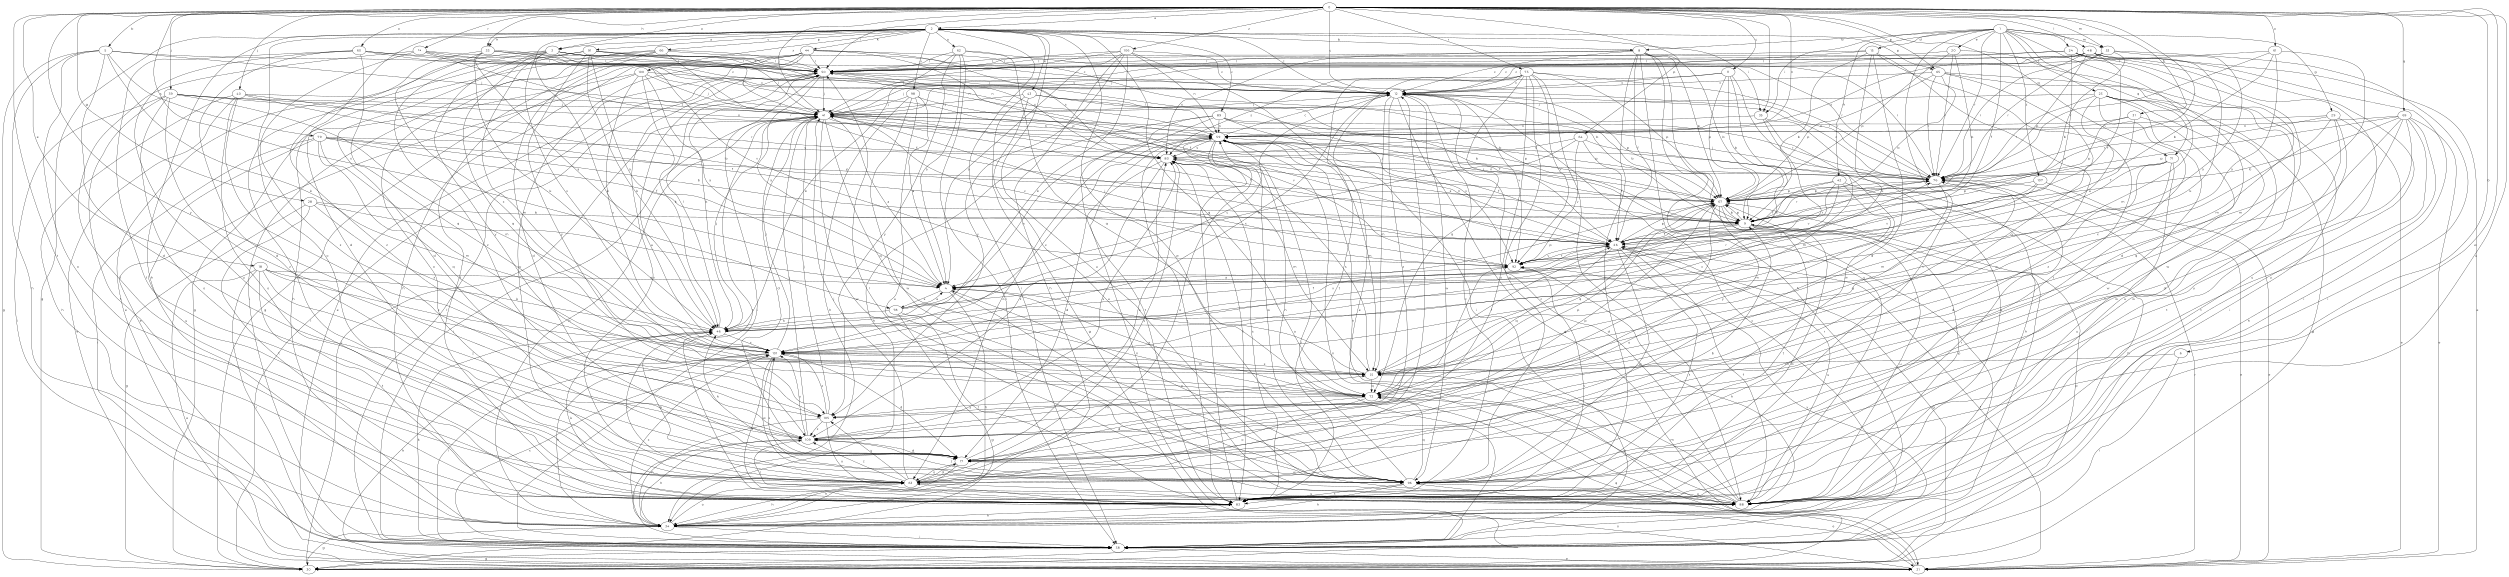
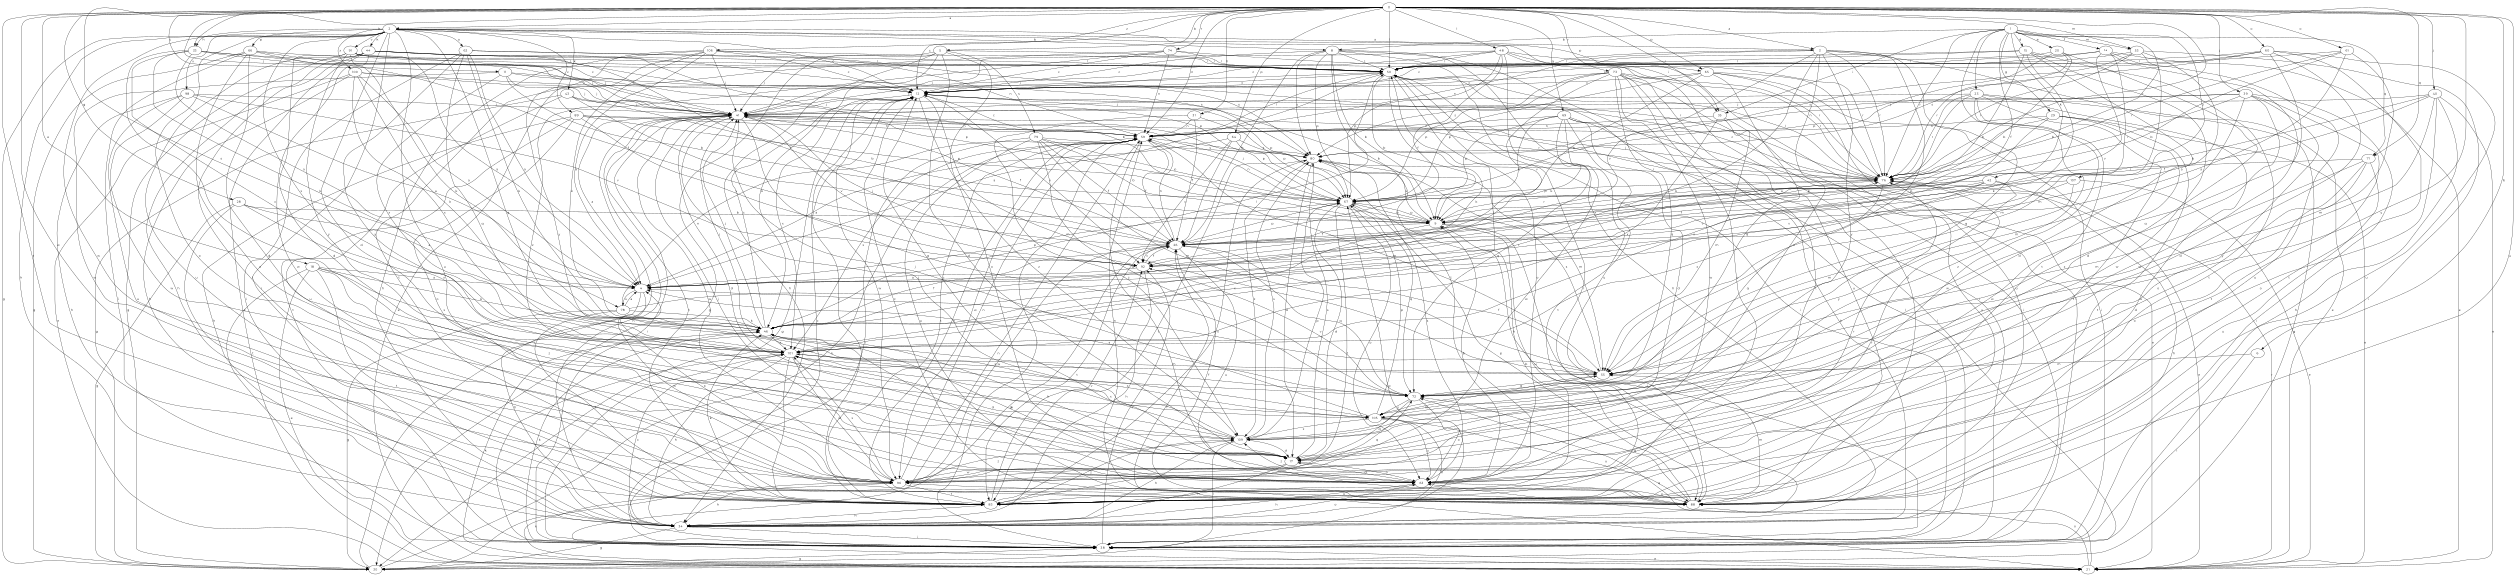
edge "63" -> "105": reversed
